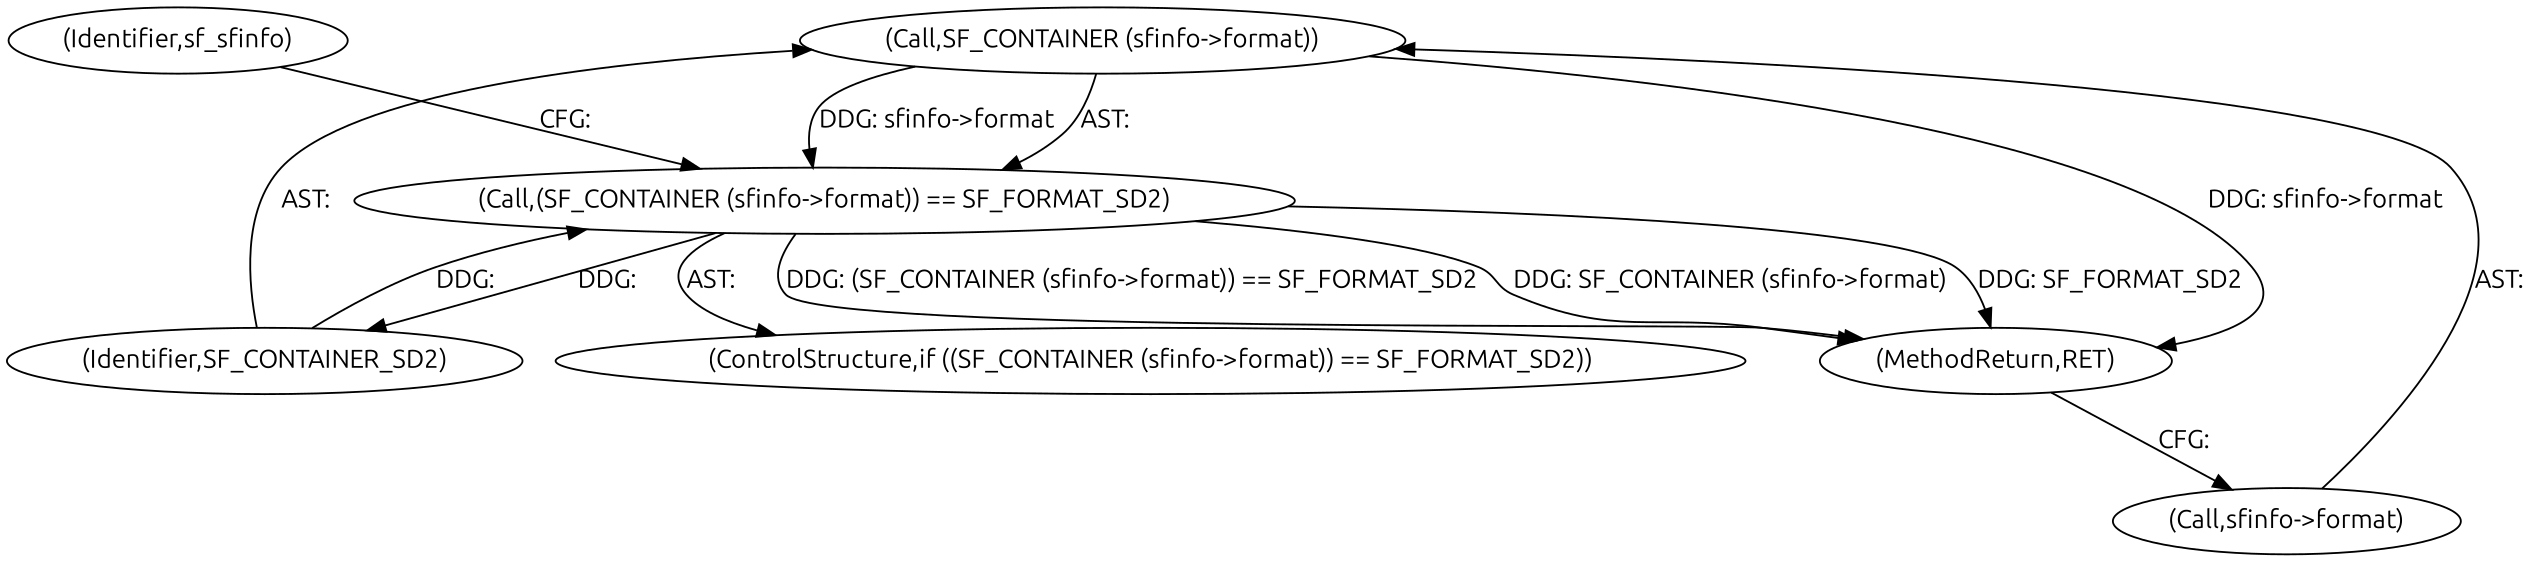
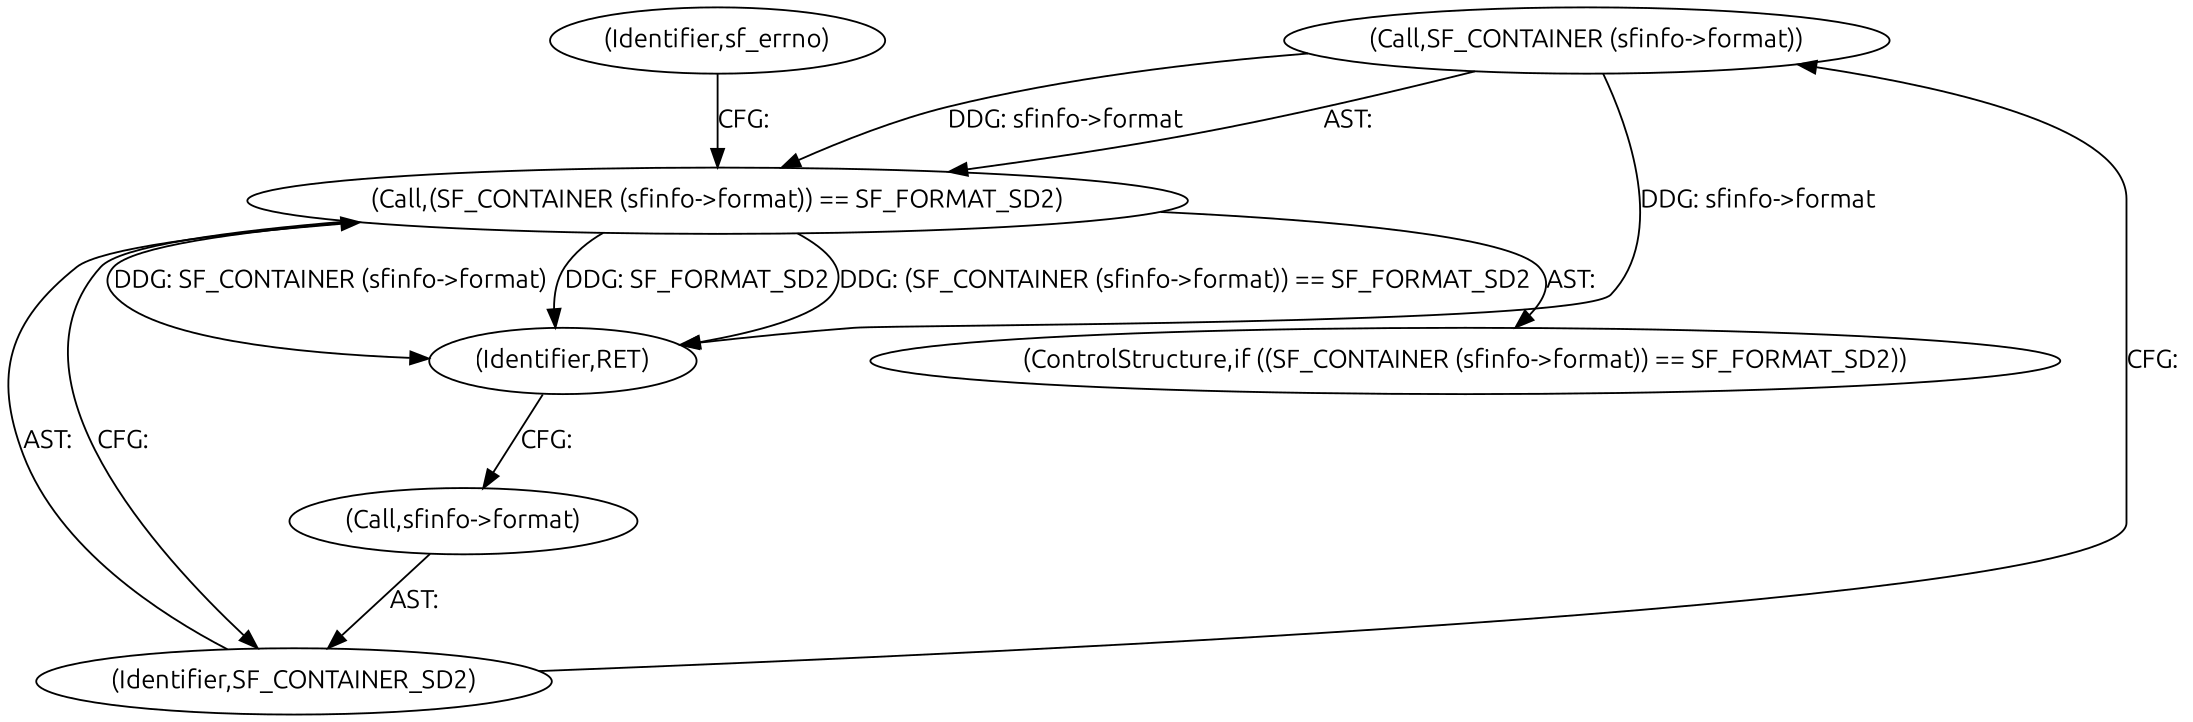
node "(Identifier,sf_sfinfo)": label "(Identifier,sf_sfinfo)" -> "(Identifier,sf_errno)"
edge "(Call,sfinfo->format)" -> "(Call,SF_CONTAINER (sfinfo->format))": now "(Call,sfinfo->format)" -> "(Identifier,SF_CONTAINER_SD2)"
edge "(Identifier,SF_CONTAINER_SD2)" -> "(Call,SF_CONTAINER (sfinfo->format))": label "AST: " -> "CFG: "
edge "(Identifier,SF_CONTAINER_SD2)" -> "(Call,(SF_CONTAINER (sfinfo->format)) == SF_FORMAT_SD2)": label "DDG: " -> "AST: "
edge "(Call,(SF_CONTAINER (sfinfo->format)) == SF_FORMAT_SD2)" -> "(Identifier,SF_CONTAINER_SD2)": label "DDG: " -> "CFG: "
node "(MethodReturn,RET)": label "(MethodReturn,RET)" -> "(Identifier,RET)"
